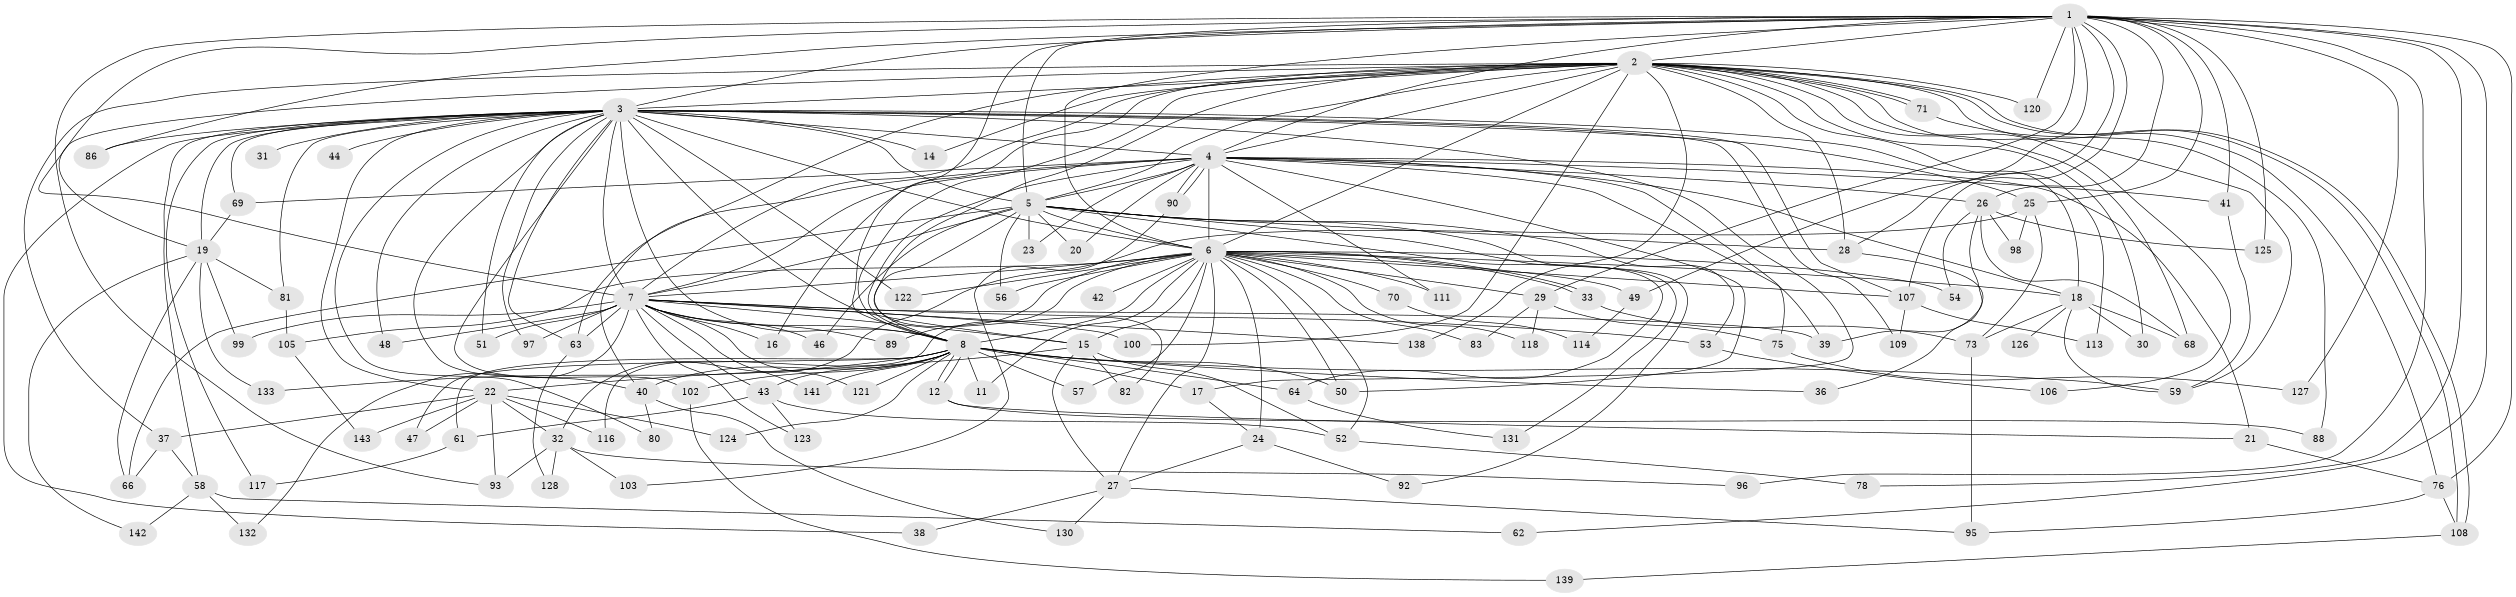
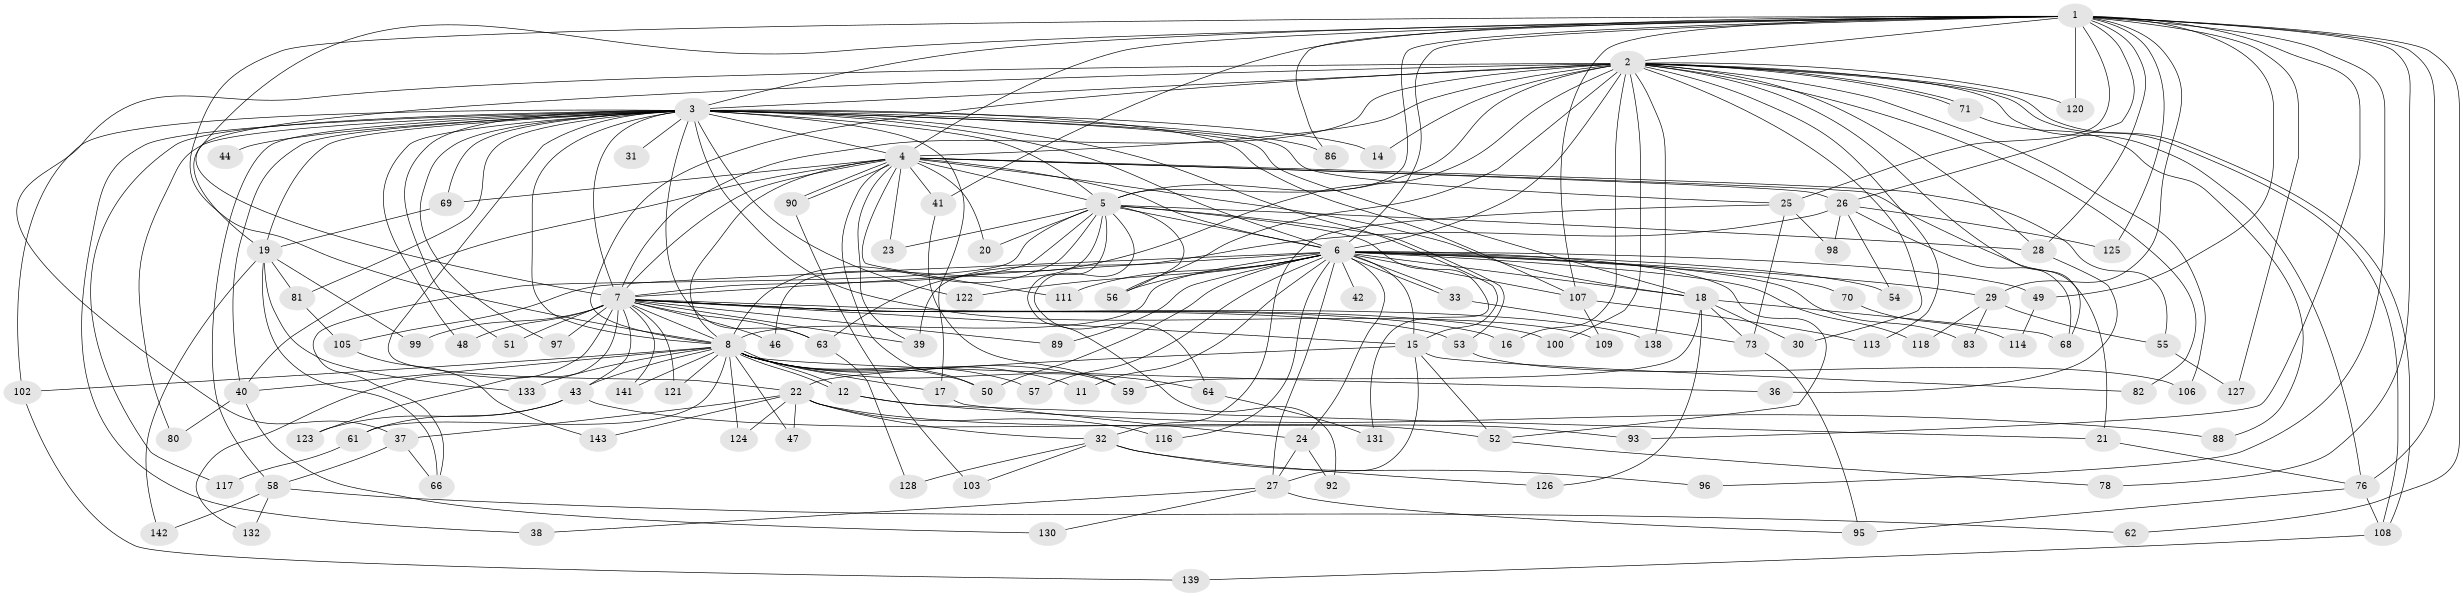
edge "2" -- "59": now "2" -- "56"
node "75": label "75" -> "55"
edge "32" -- "93": now "32" -- "126"
